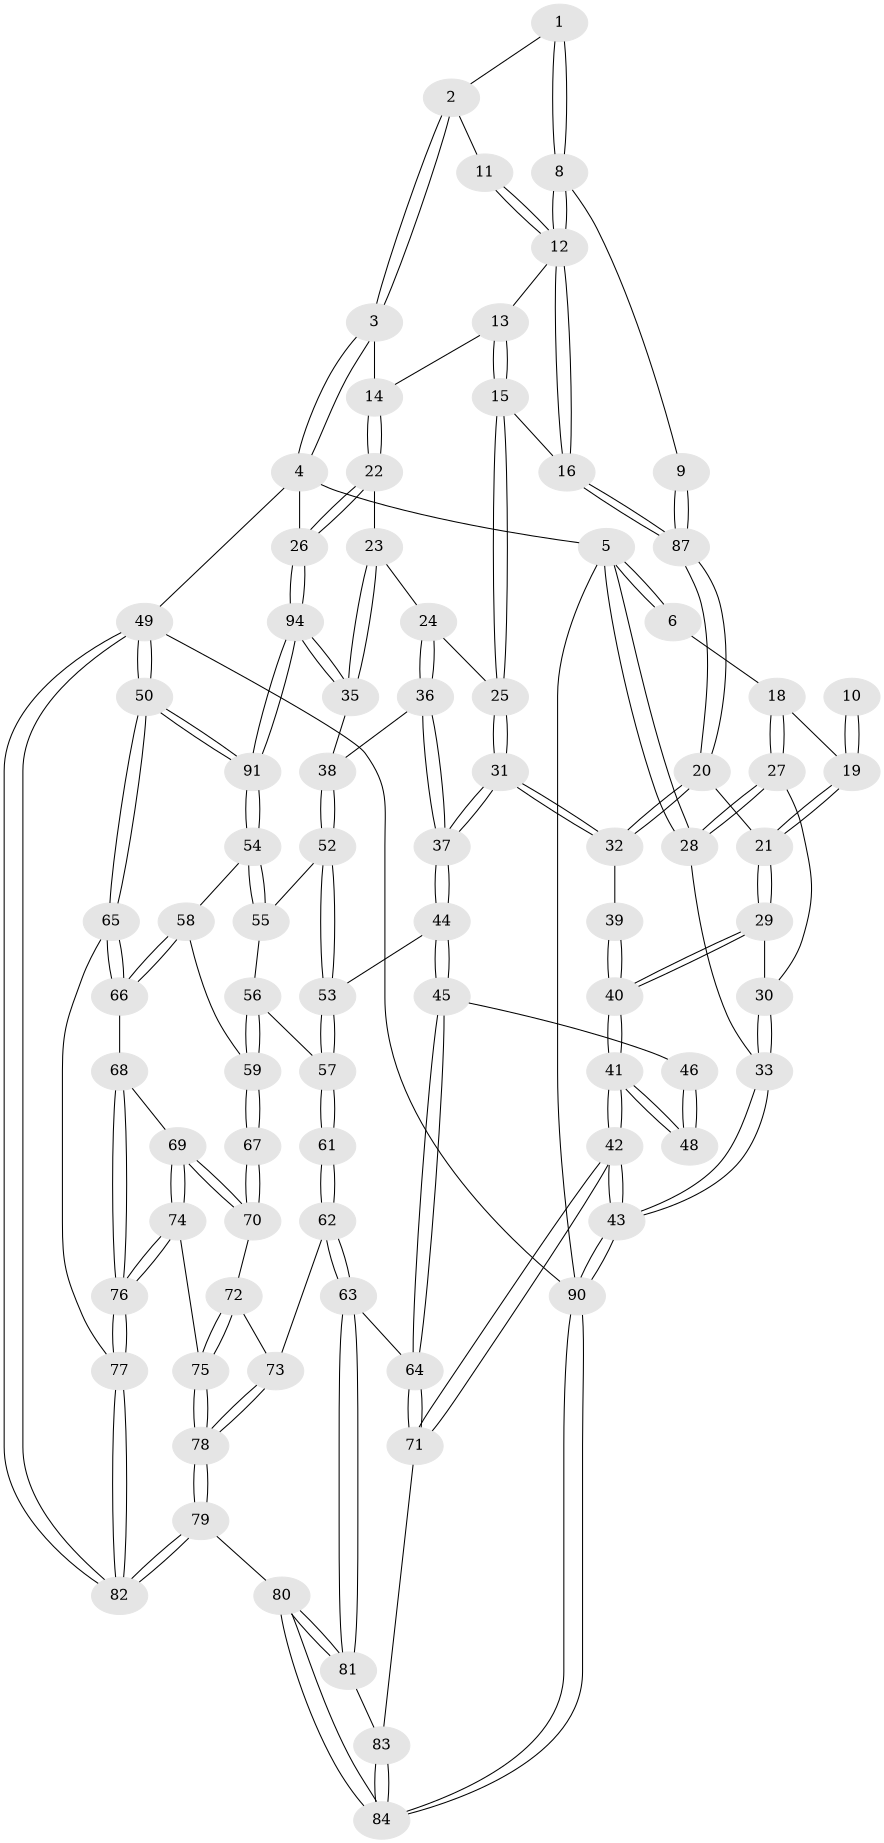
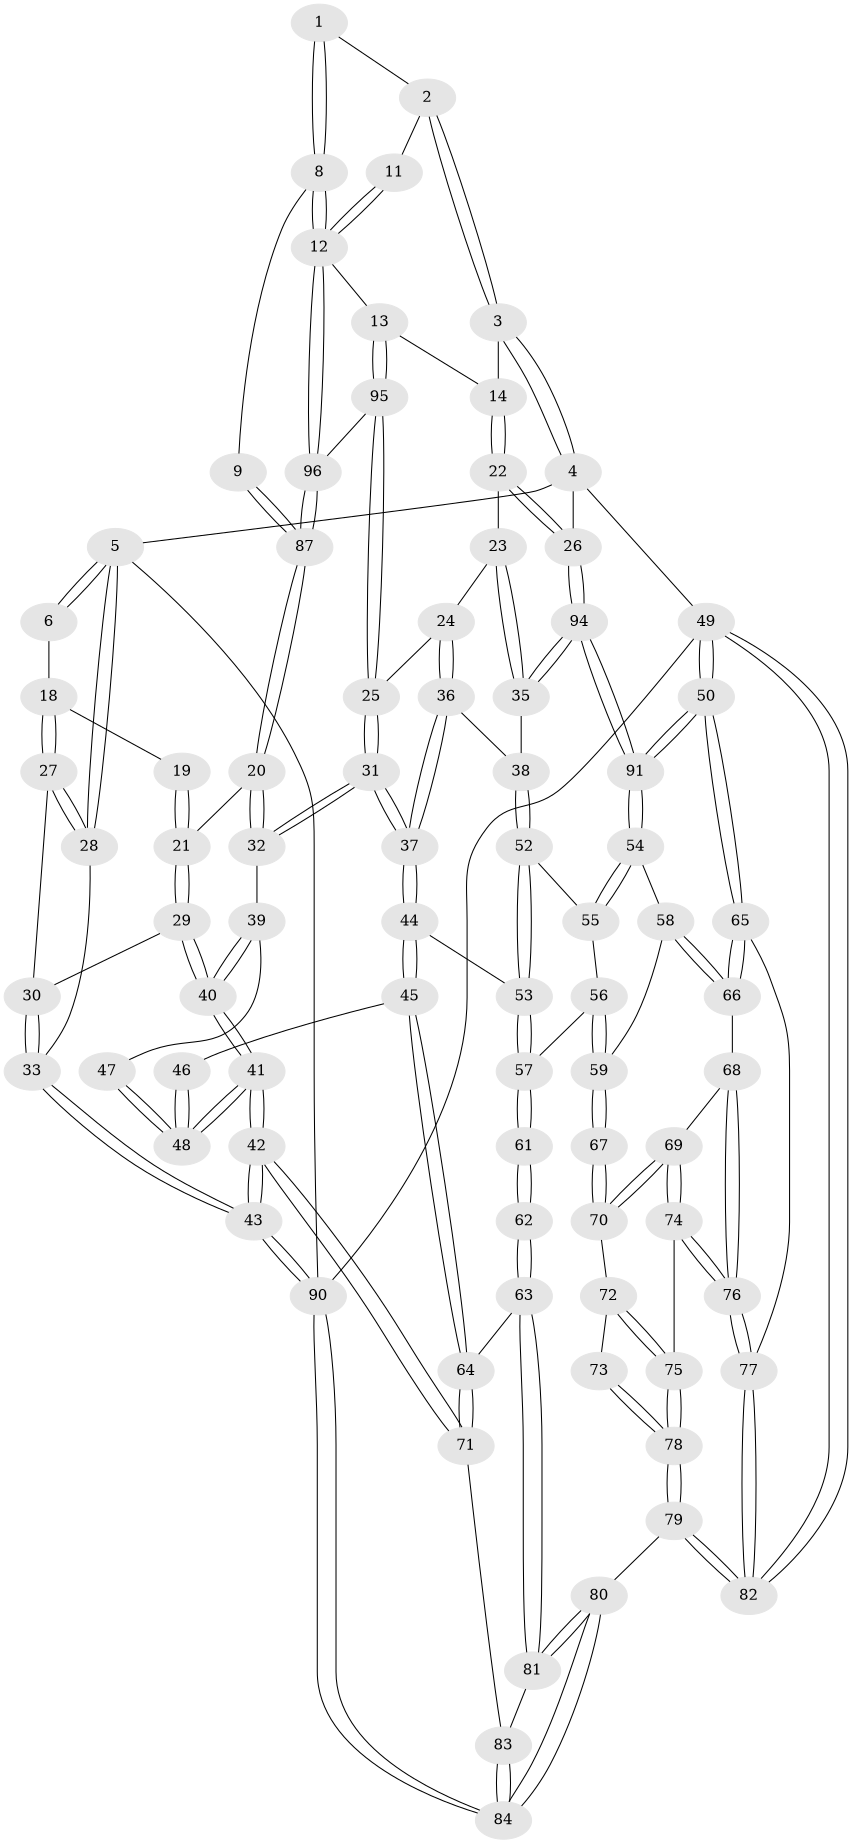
node "15": label "15" -> "95"
node "16": label "16" -> "96"
node "10": removed
node "47": added
edge "62" -- "73": removed
